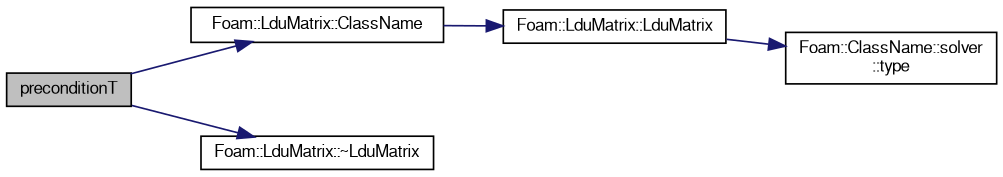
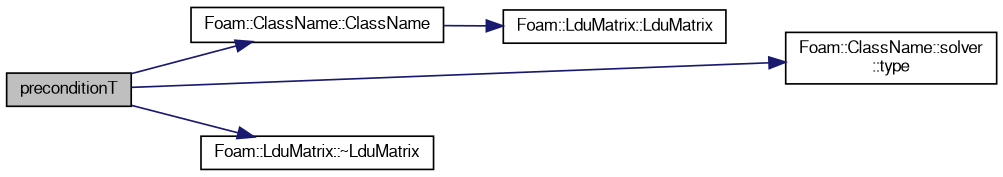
node "Foam::LduMatrix::ClassName": label "Foam::LduMatrix::ClassName" -> "Foam::ClassName::ClassName"
edge "Foam::LduMatrix::LduMatrix" -> "Foam::ClassName::solver ::type": now "preconditionT" -> "Foam::ClassName::solver ::type"
